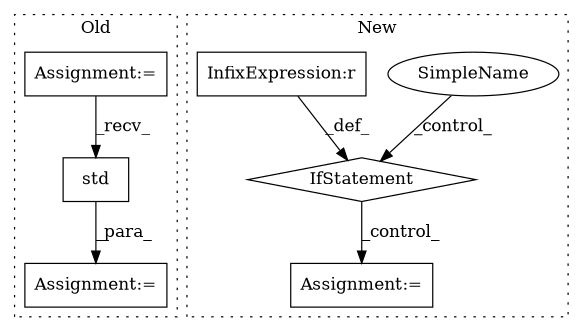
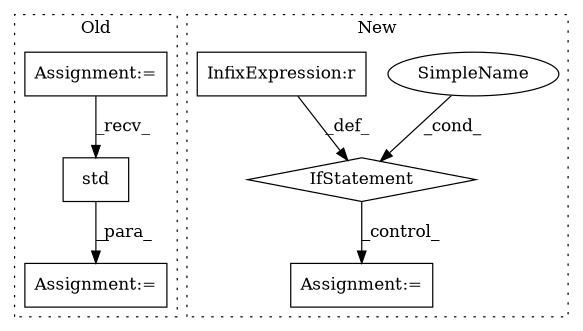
edge "SimpleName" -> "IfStatement": label "_control_" -> "_cond_"
